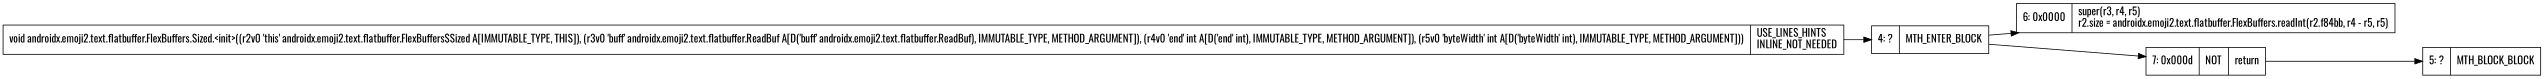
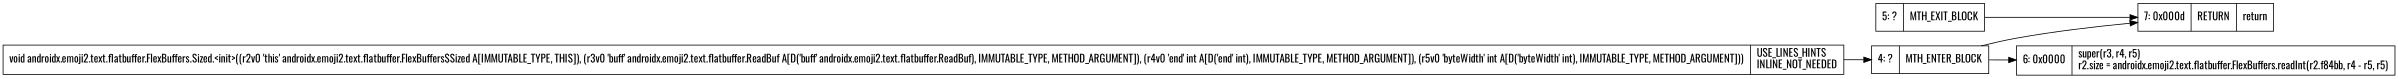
node "7: 0x000d": text "NOT" -> "RETURN"
edge "7: 0x000d" -> "5: ?": reversed
node "5: ?": text "MTH_BLOCK_BLOCK" -> "MTH_EXIT_BLOCK"
